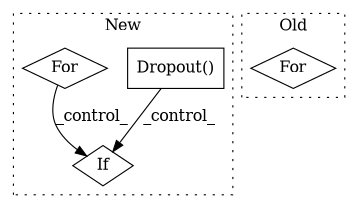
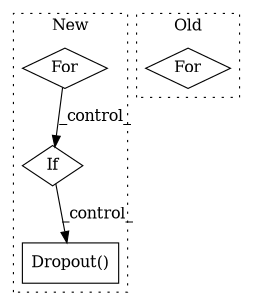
edge "Dropout()" -> "If": reversed
